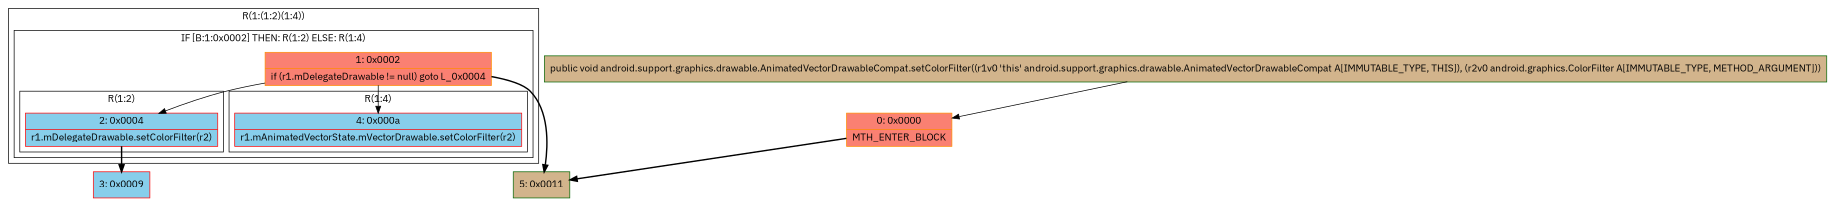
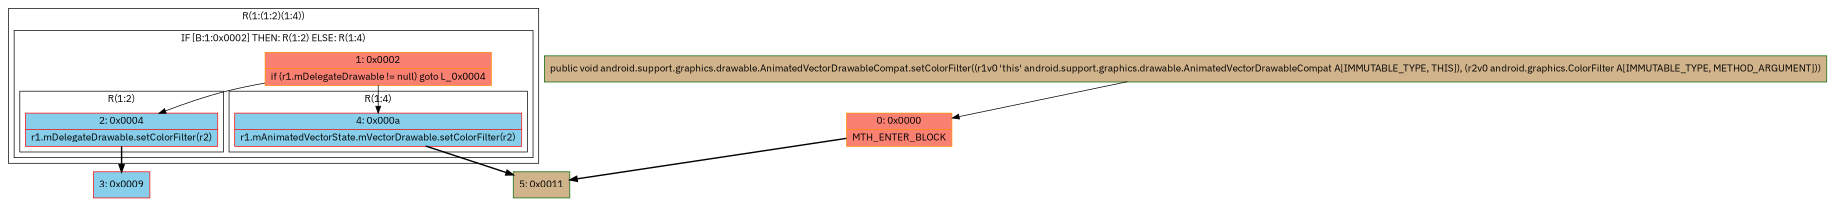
edge "1: 0x0002" -> "5: 0x0011": now "4: 0x000a" -> "5: 0x0011"
